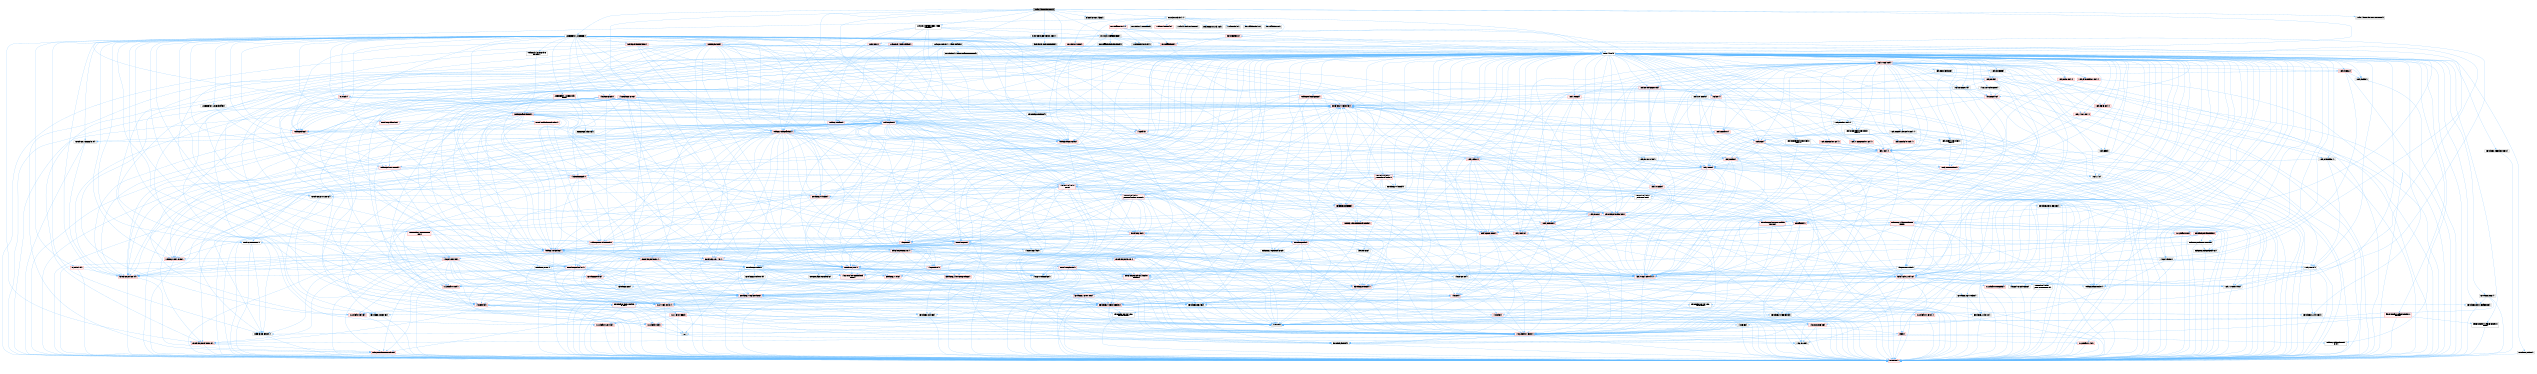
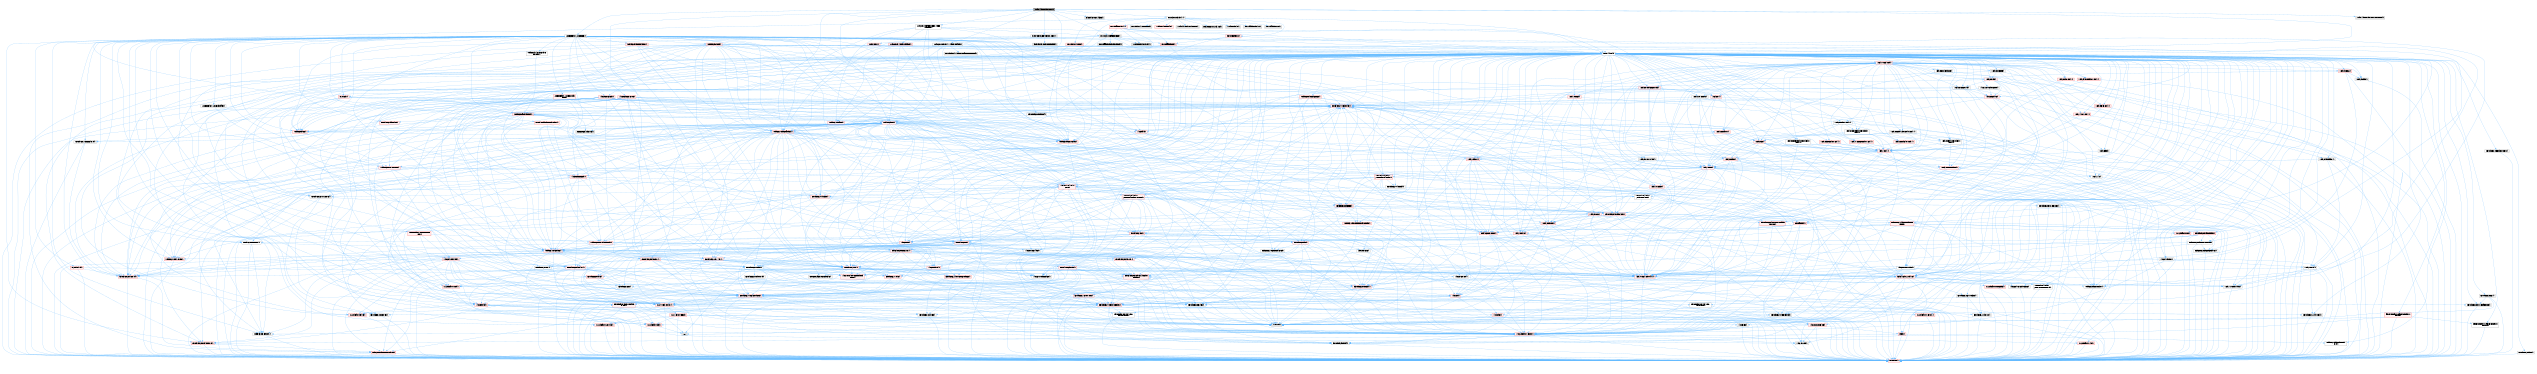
node "UObject/PrimaryAssetId.h": label "UObject/PrimaryAssetId.h" -> "UObject/RemoveExtent.h"
node "GenericPlatform/GenericPlatform Trace.h": label "GenericPlatform/GenericPlatform Trace.h" -> "GenericPlatform/GenericPlatform Stricmp.h"
